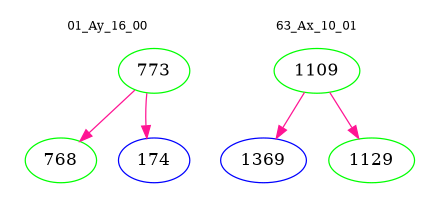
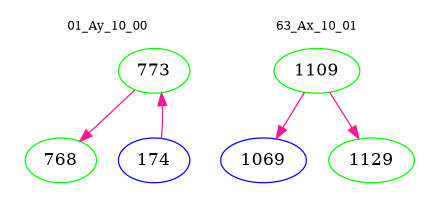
cluster "01_Ay_16_00": label "01_Ay_16_00" -> "01_Ay_10_00"
edge "773" -> "174": reversed
node "1369": label "1369" -> "1069"
